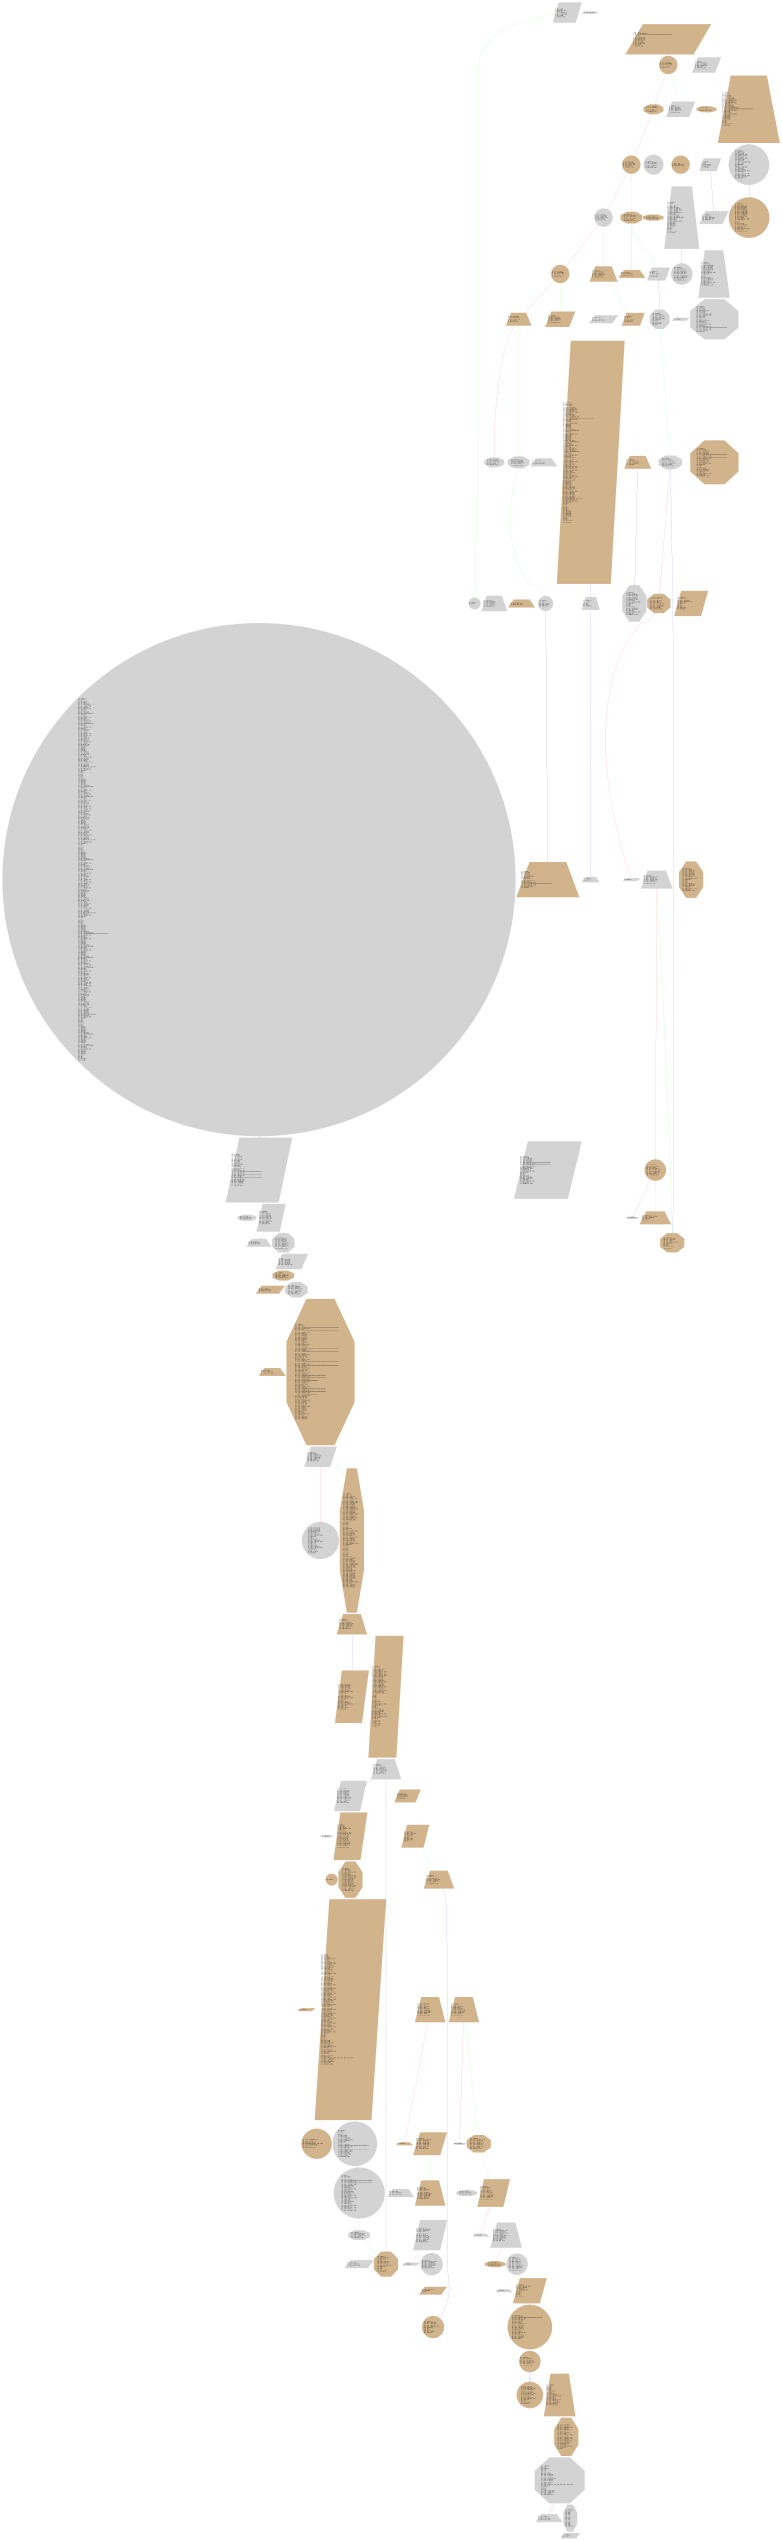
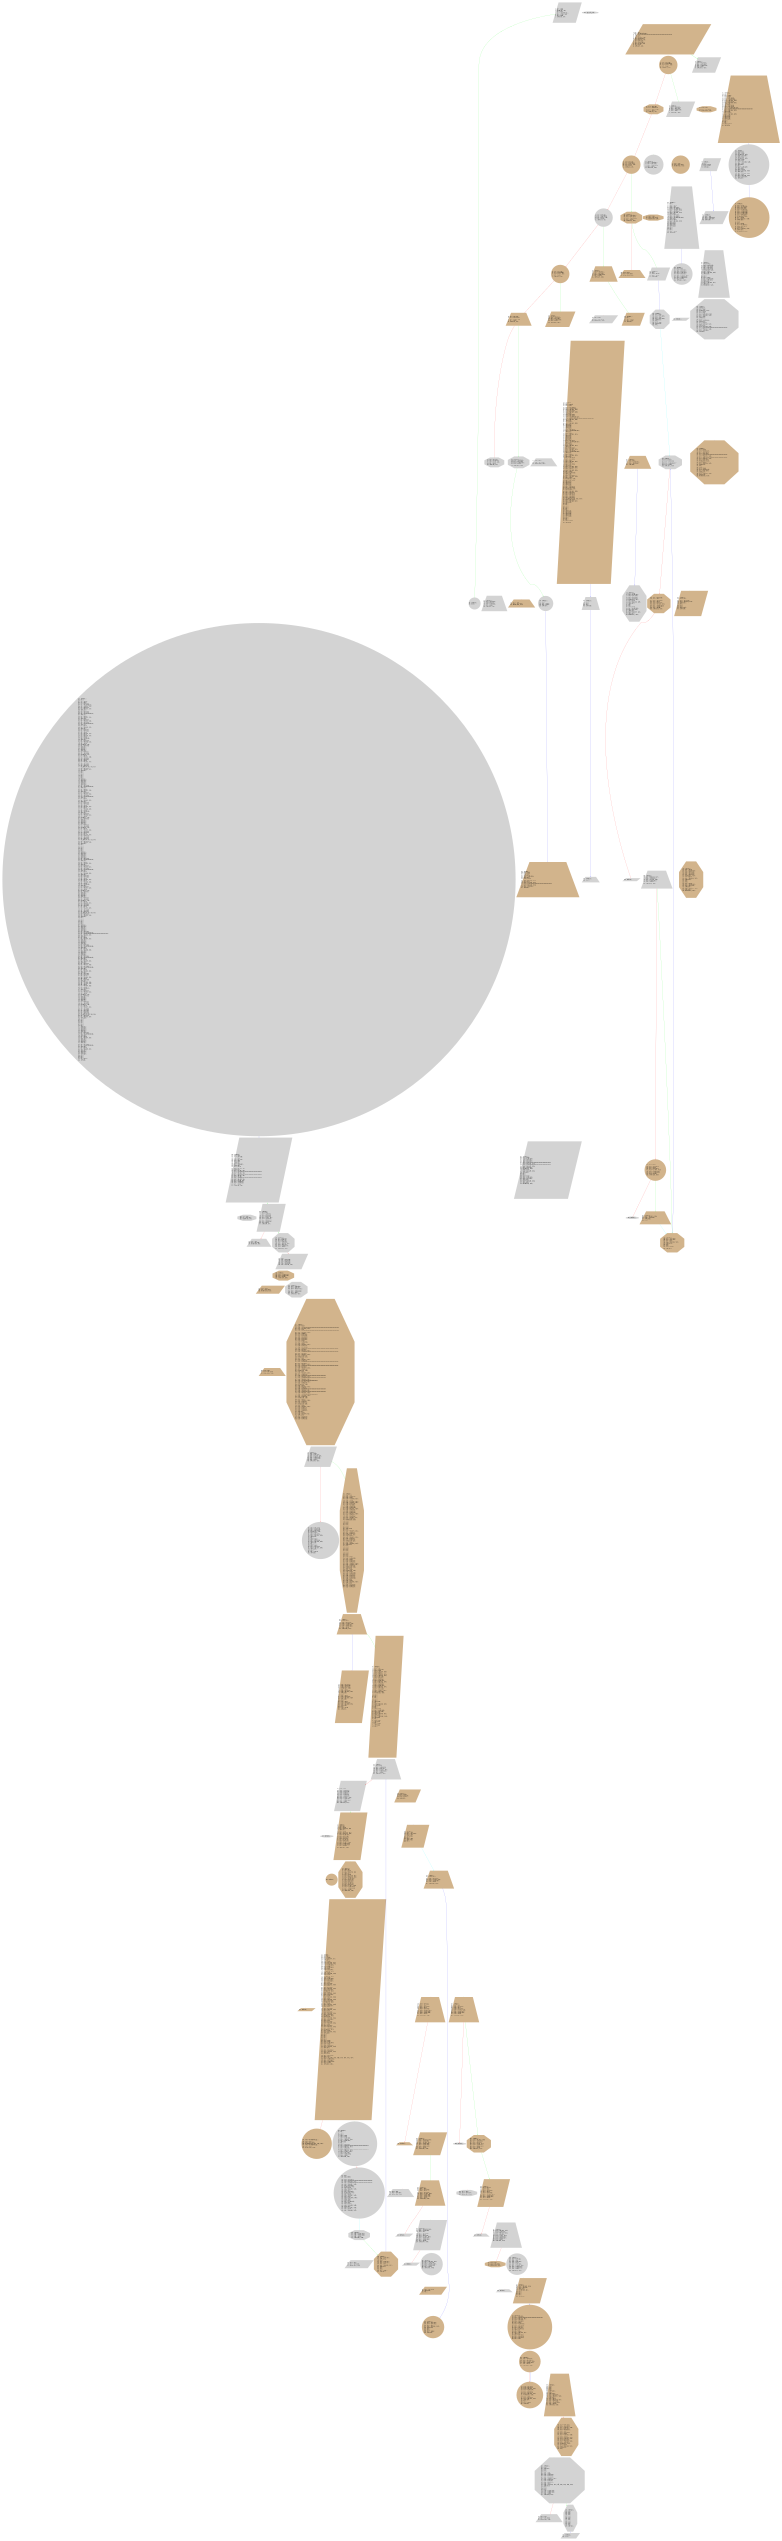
node "a74: INVALID()": added
